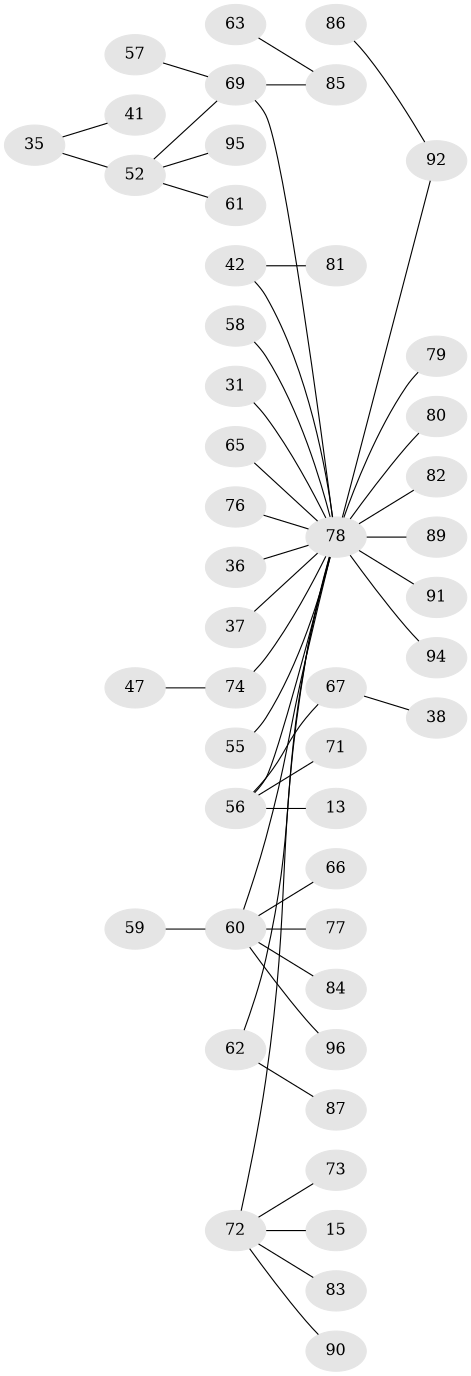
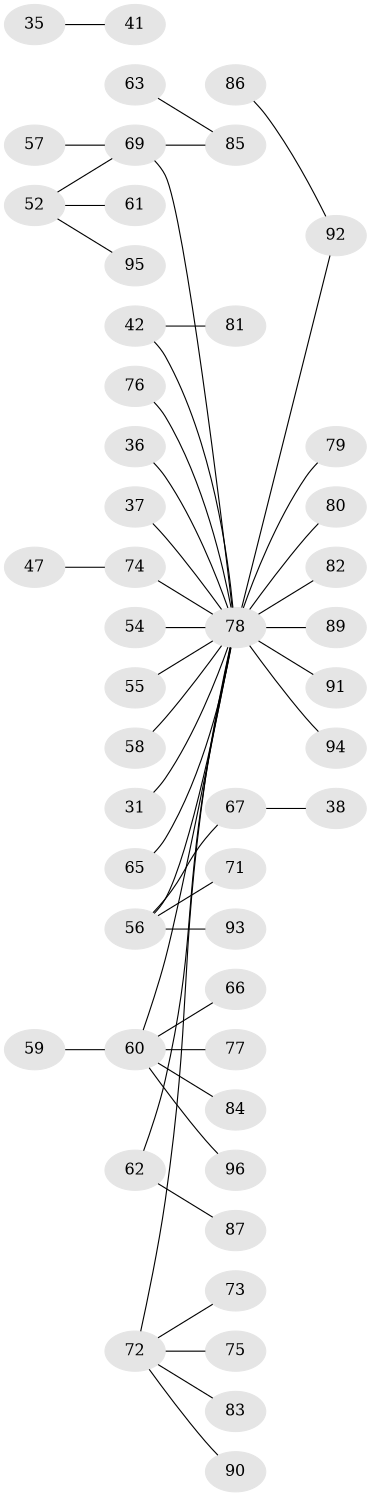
edge "35" -- "52": removed
node "54": added
node "13": label "13" -> "93"
node "15": label "15" -> "75"
